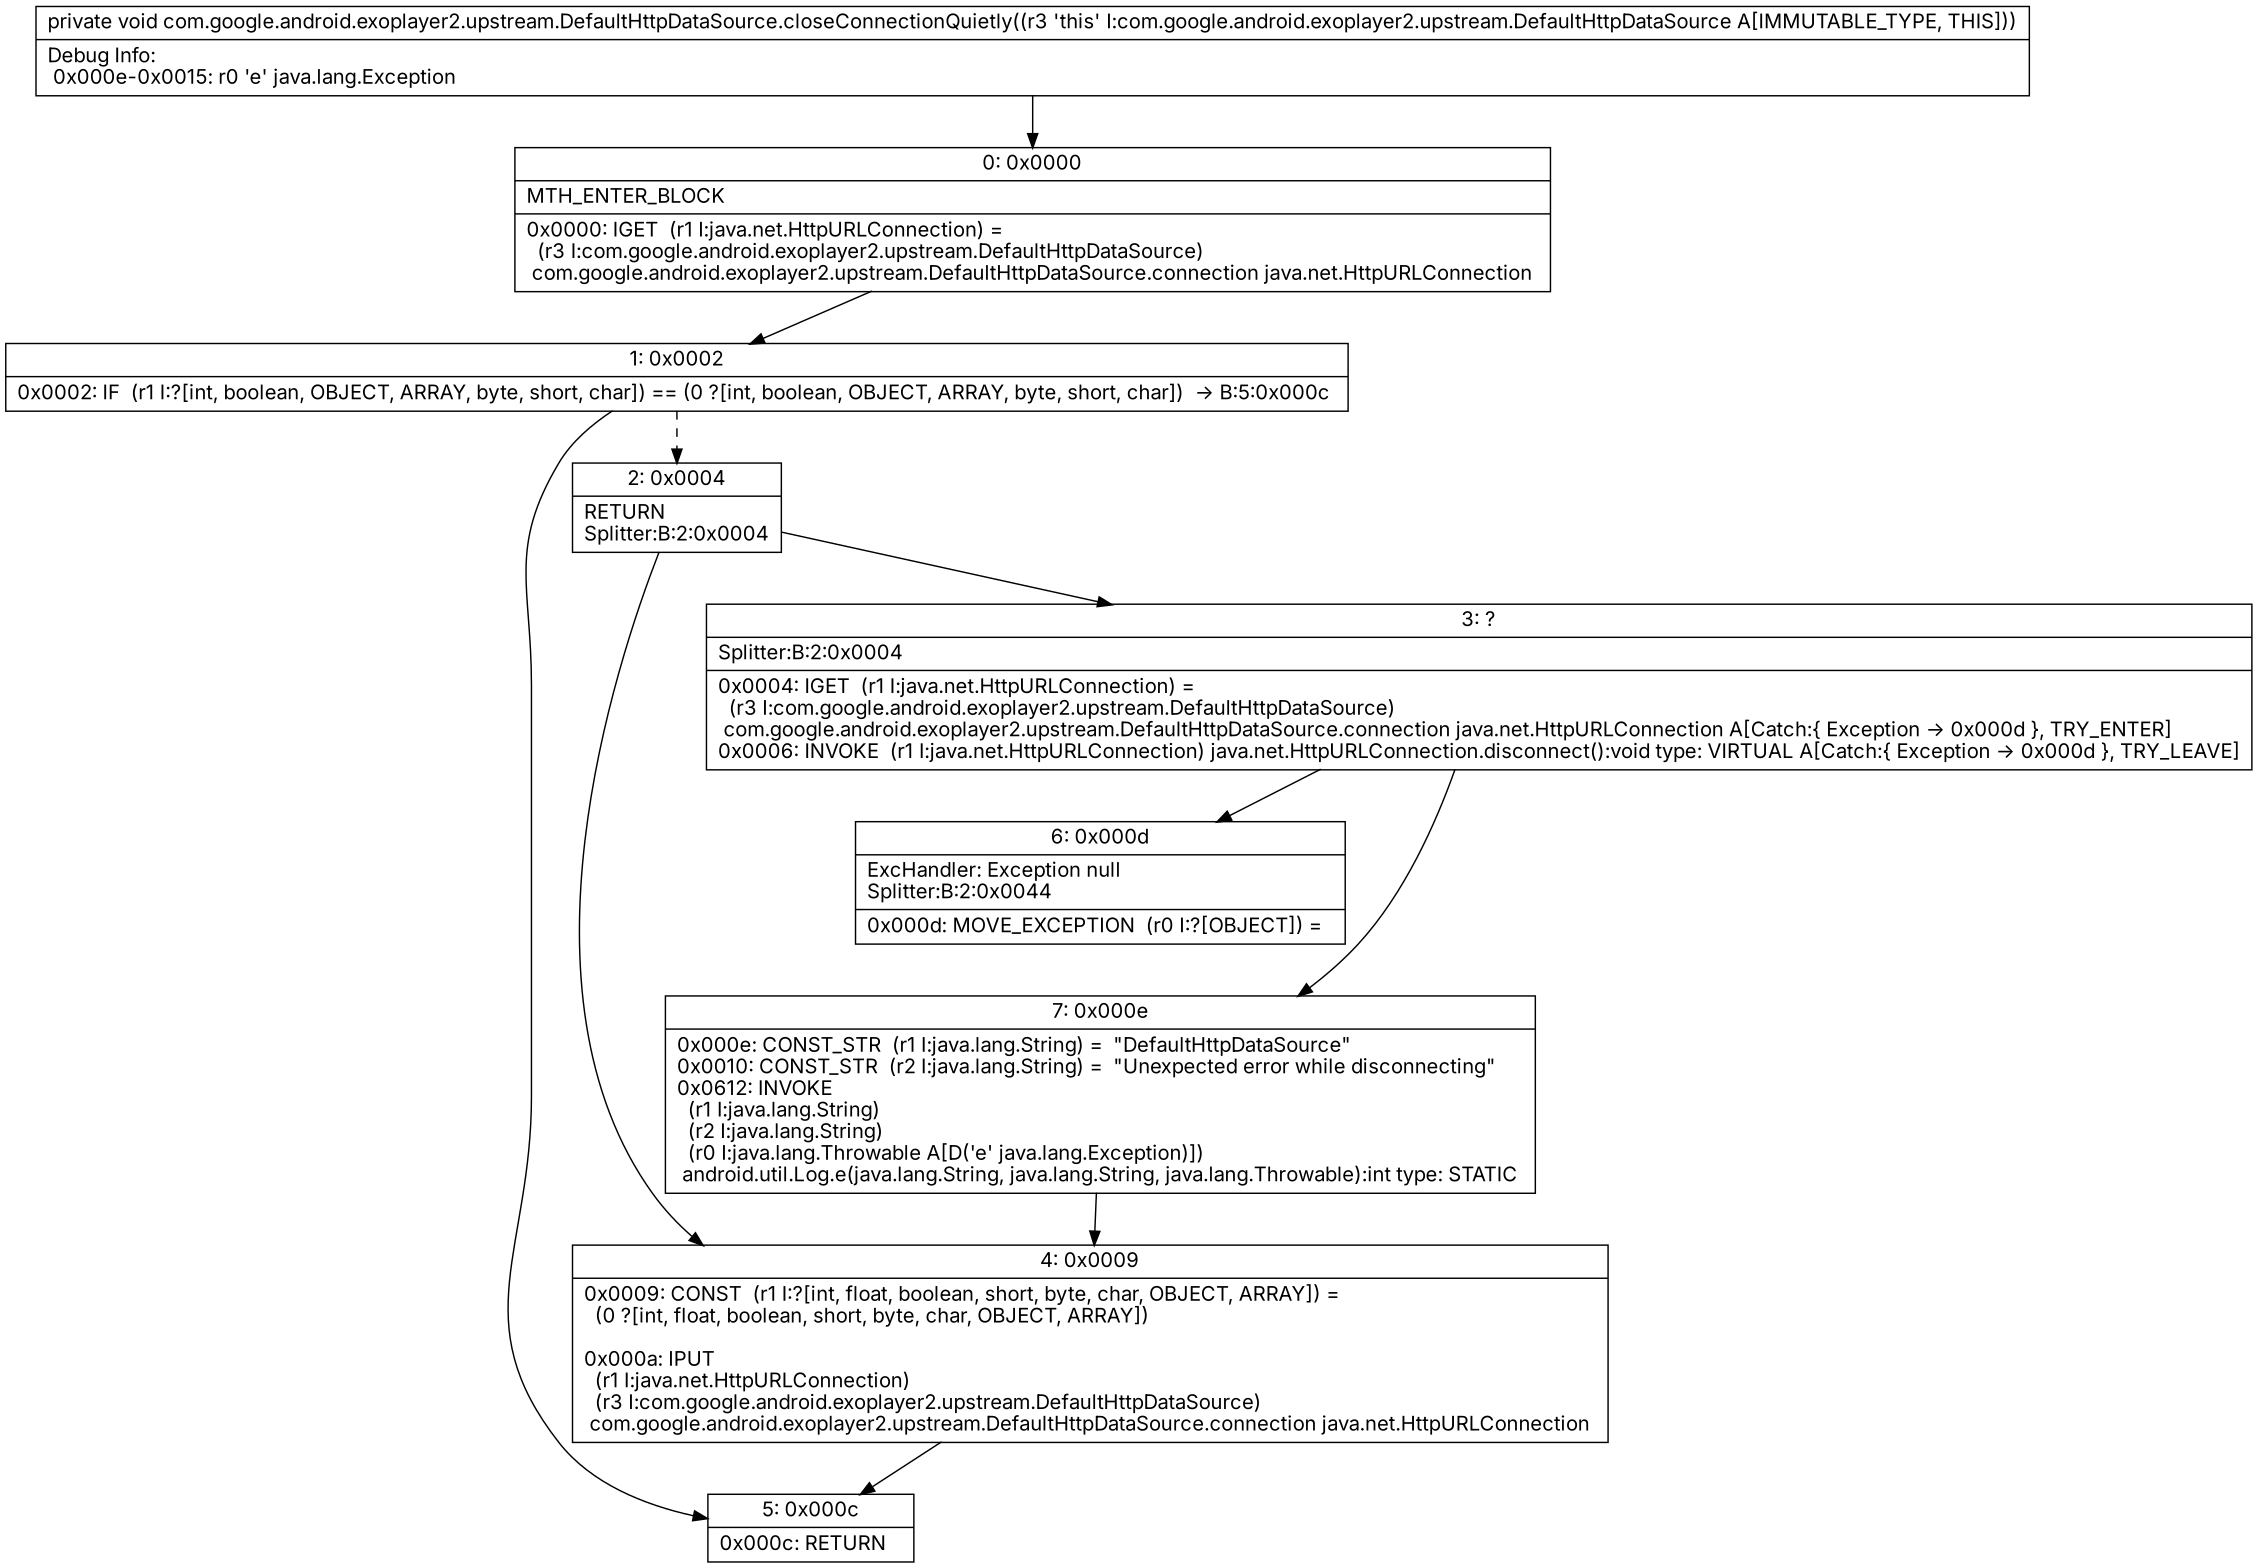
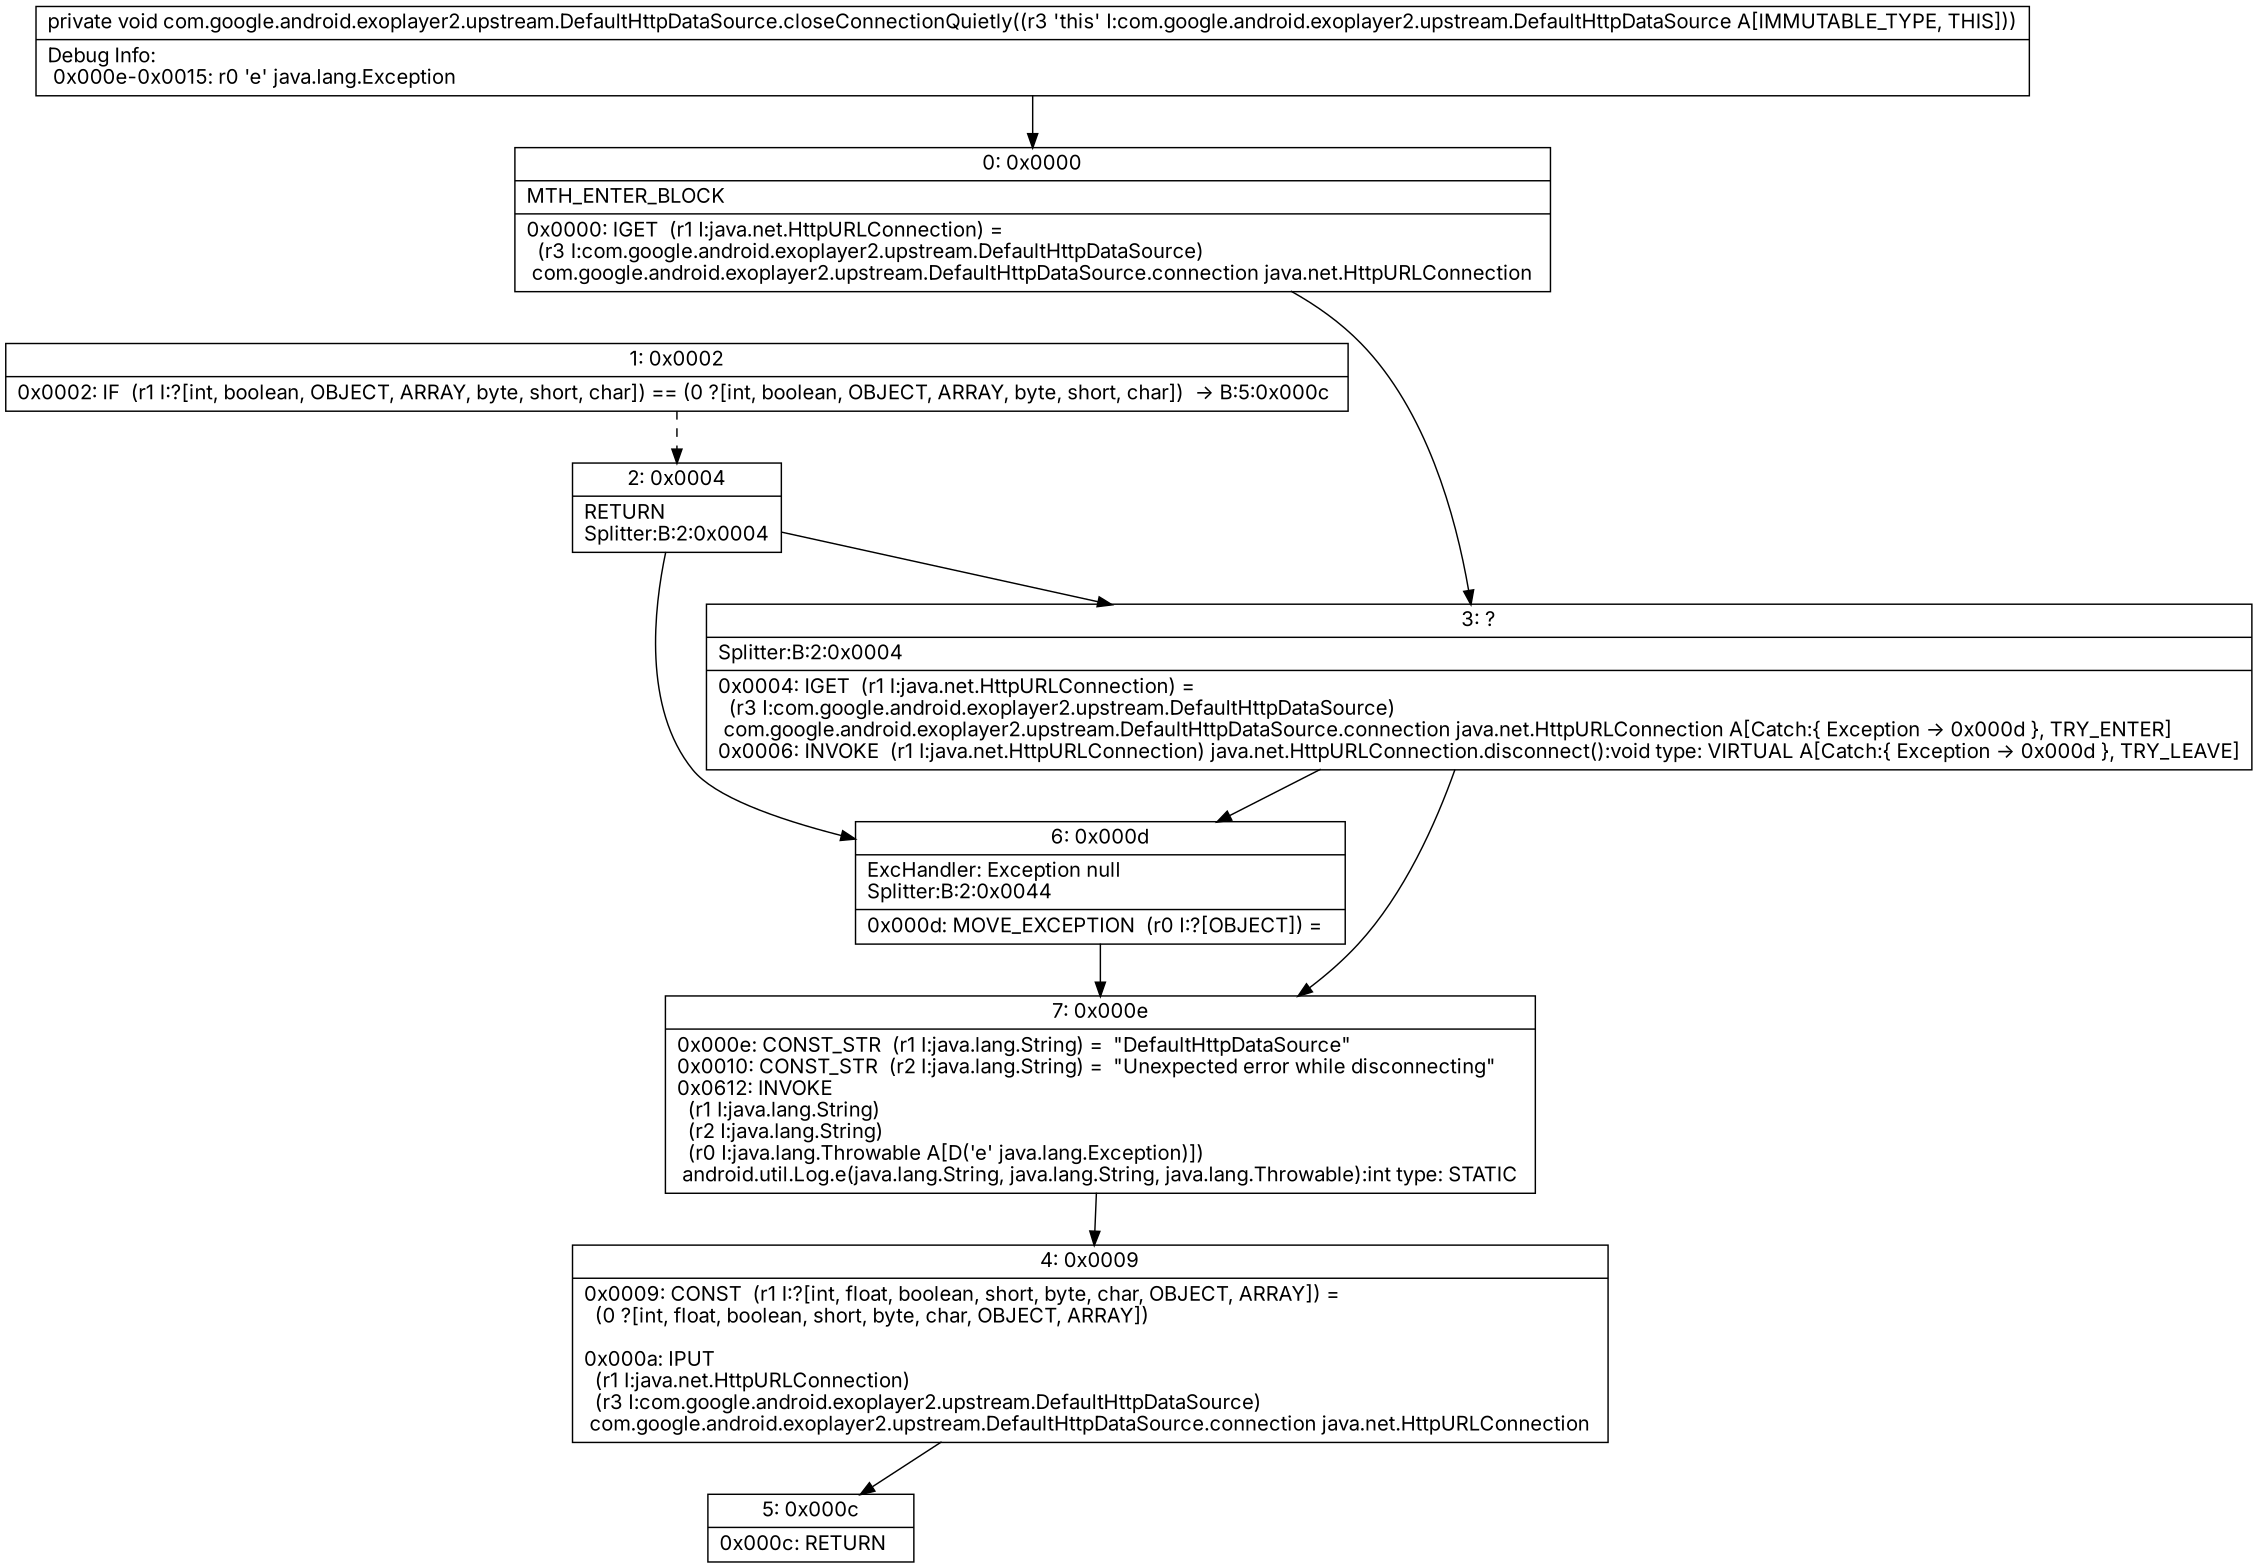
edge "0: 0x0000" -> "1: 0x0002": now "0: 0x0000" -> "3: ?"
edge "2: 0x0004" -> "4: 0x0009": now "2: 0x0004" -> "6: 0x000d"
edge "6: 0x000d" -> "7: 0x000e": added
edge "1: 0x0002" -> "5: 0x000c": removed
